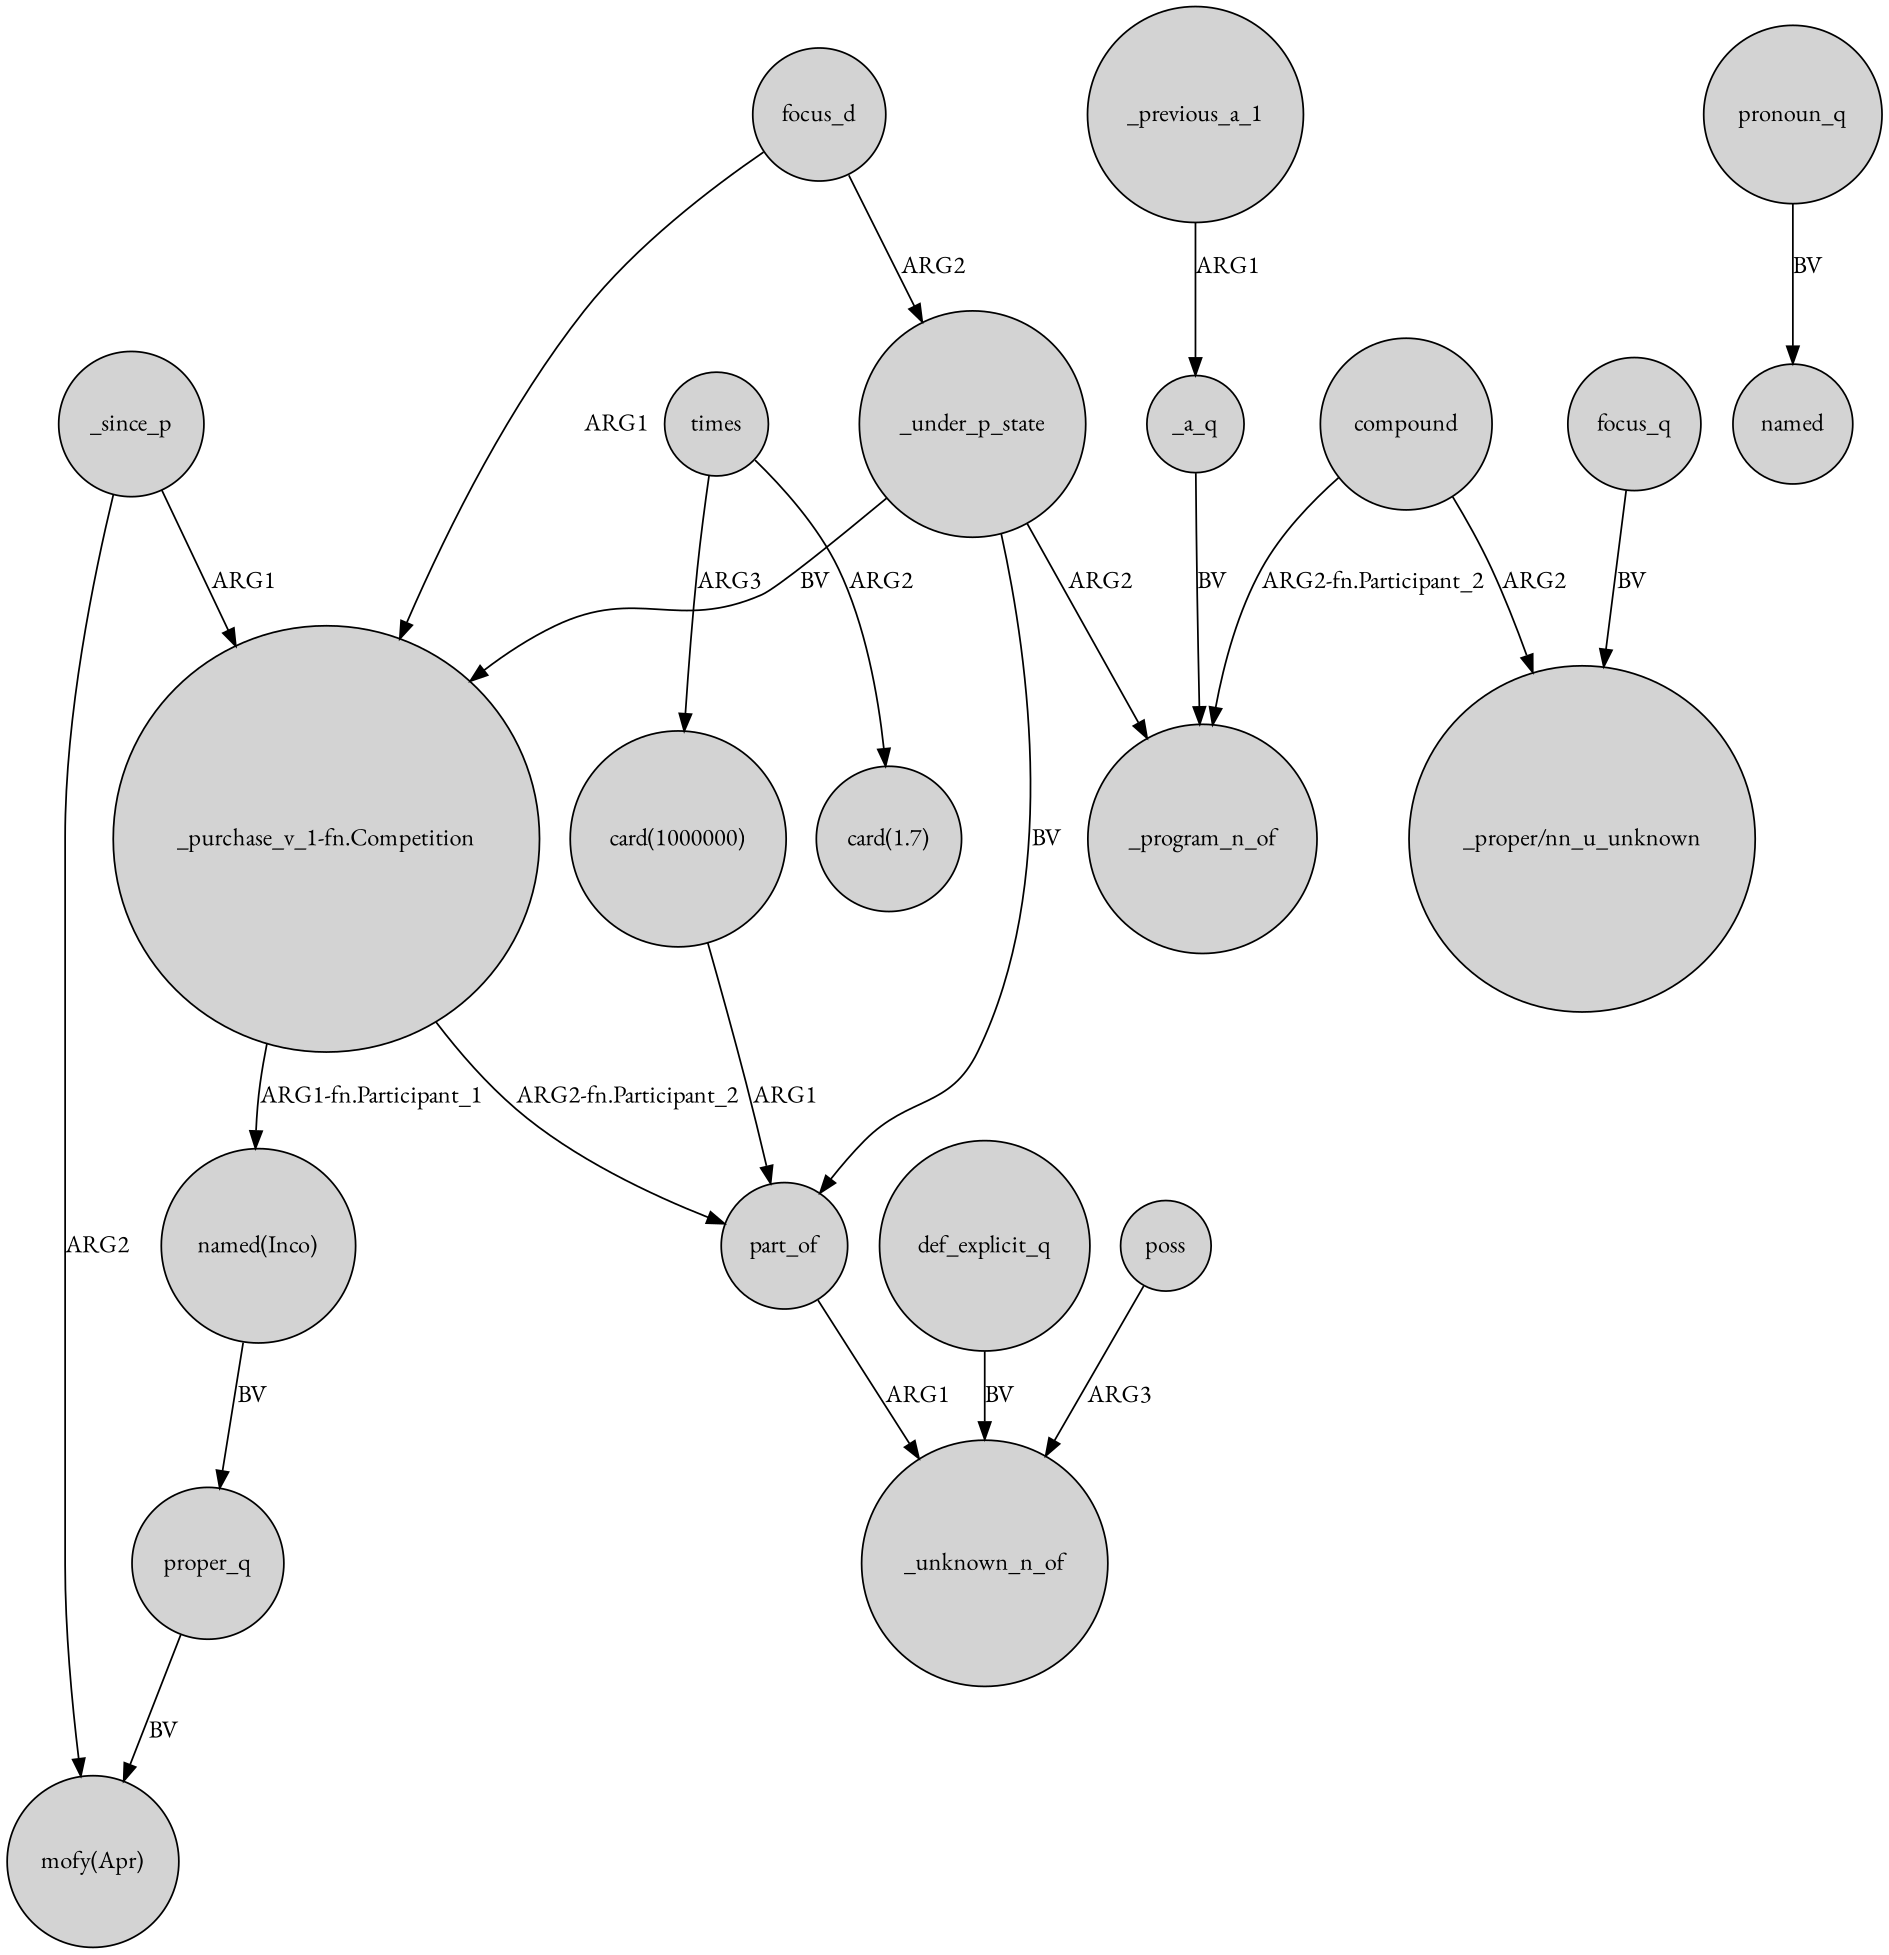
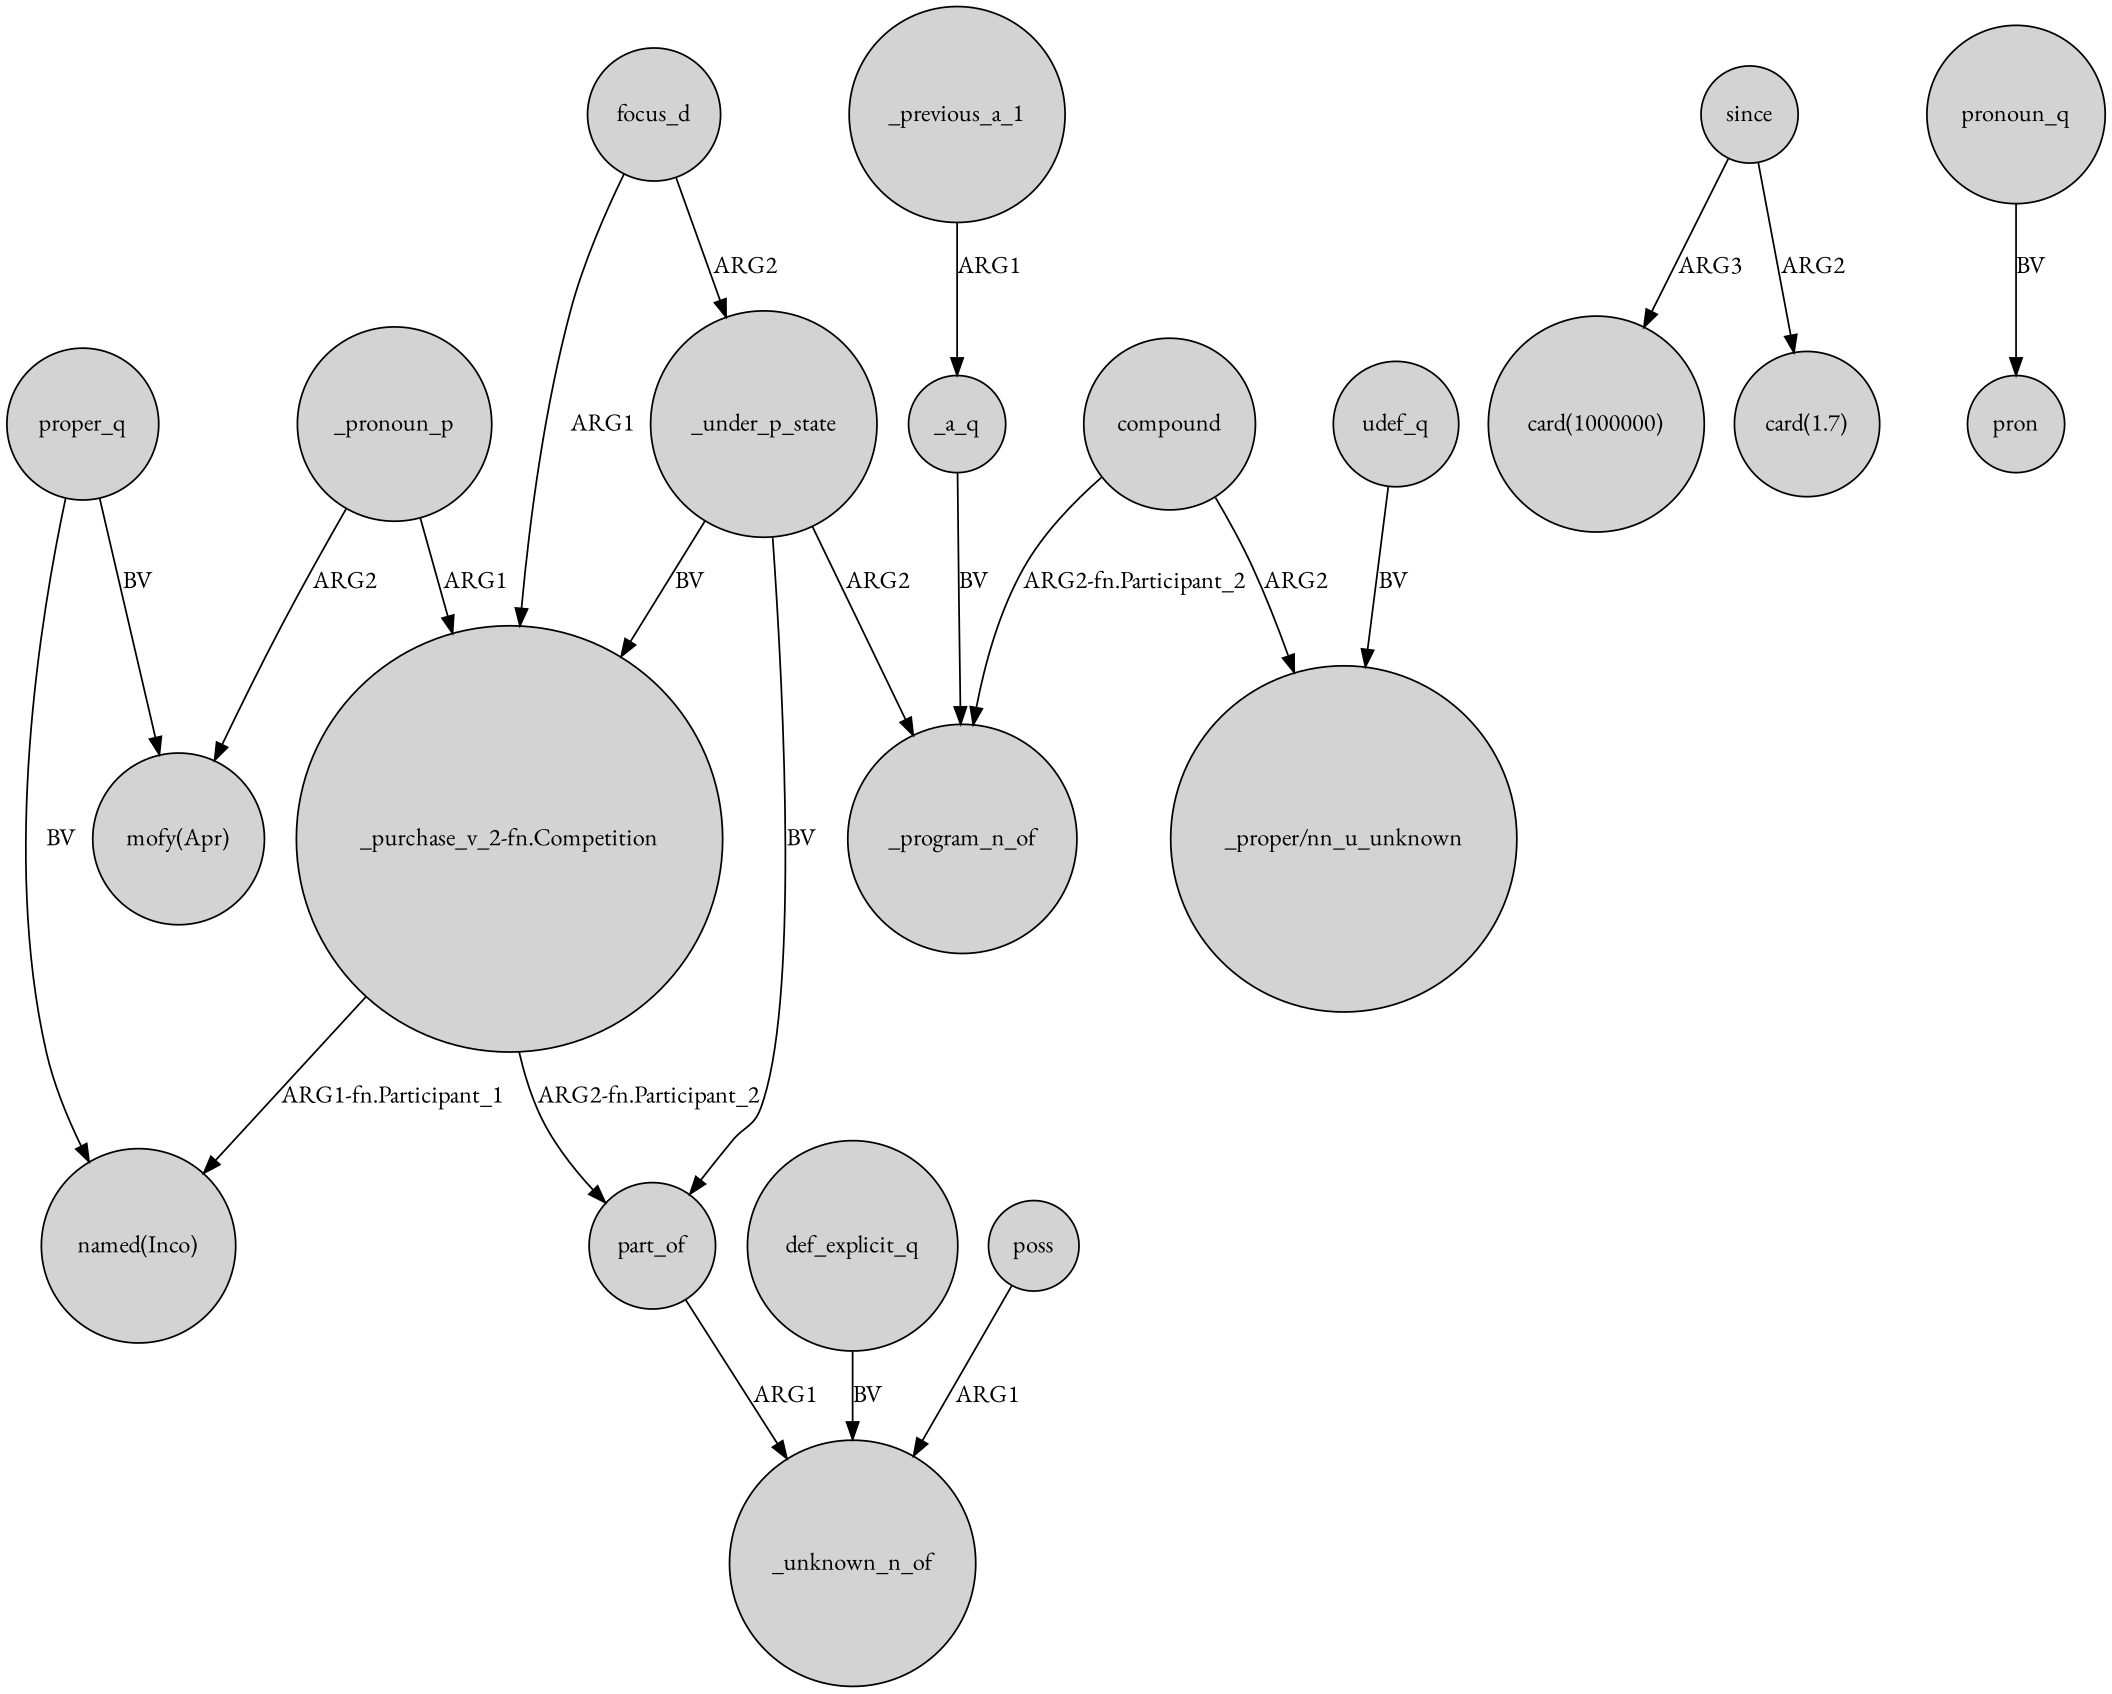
node "_since_p": label "_since_p" -> "_pronoun_p"
node "times": label "times" -> "since"
node "focus_q": label "focus_q" -> "udef_q"
node "named": label "named" -> "pron"
node "_purchase_v_1-fn.Competition": label "_purchase_v_1-fn.Competition" -> "_purchase_v_2-fn.Competition"
edge "card(1000000)" -> "part_of": removed, label "ARG1"
edge "poss" -> "_unknown_n_of": label "ARG3" -> "ARG1"
edge "named(Inco)" -> "proper_q": reversed
